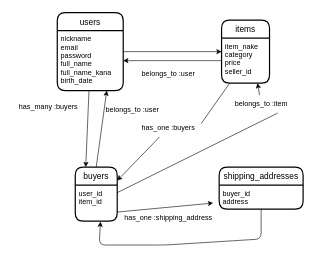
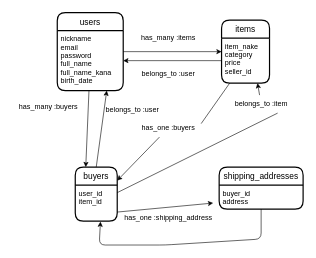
node "has_many :items": added
